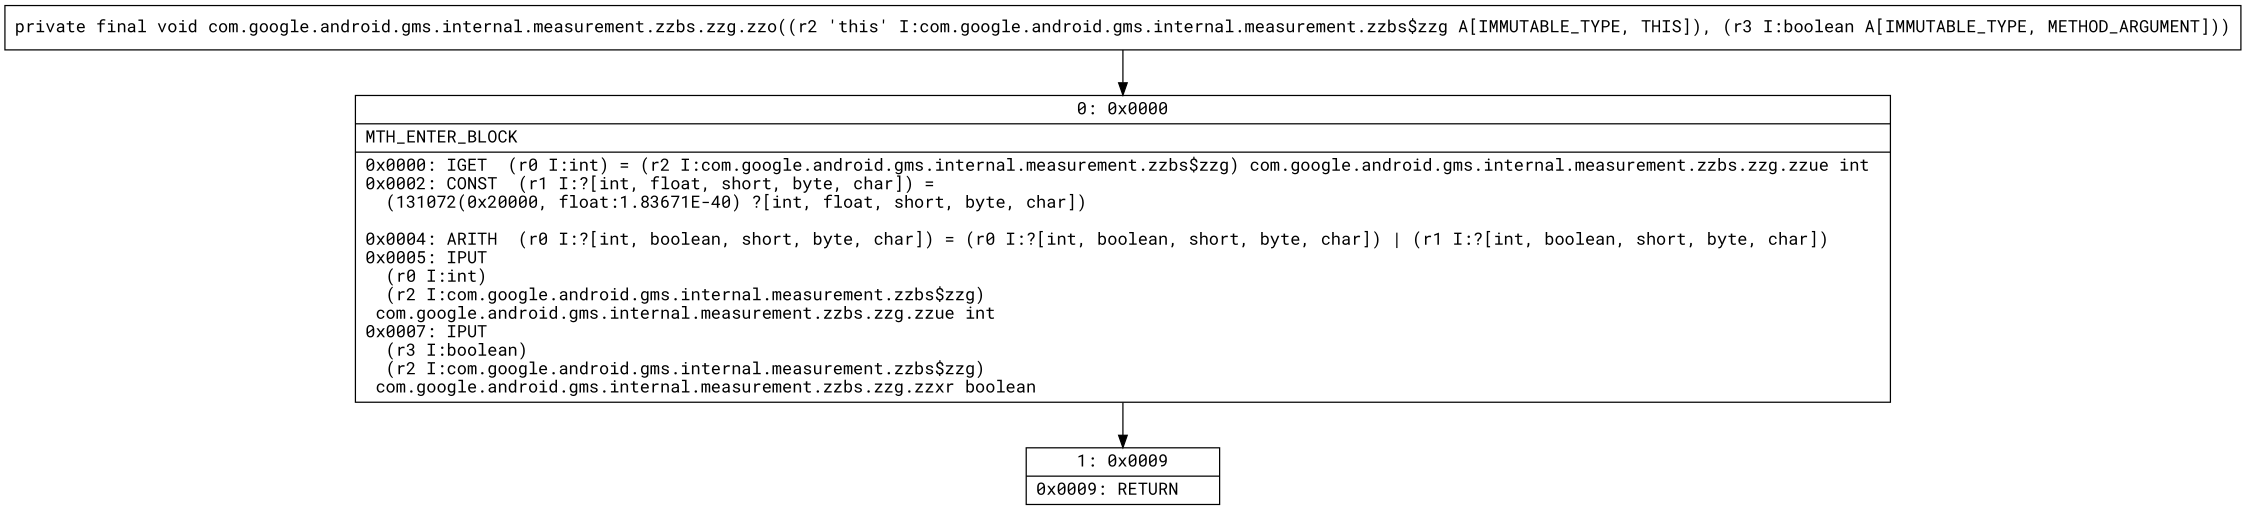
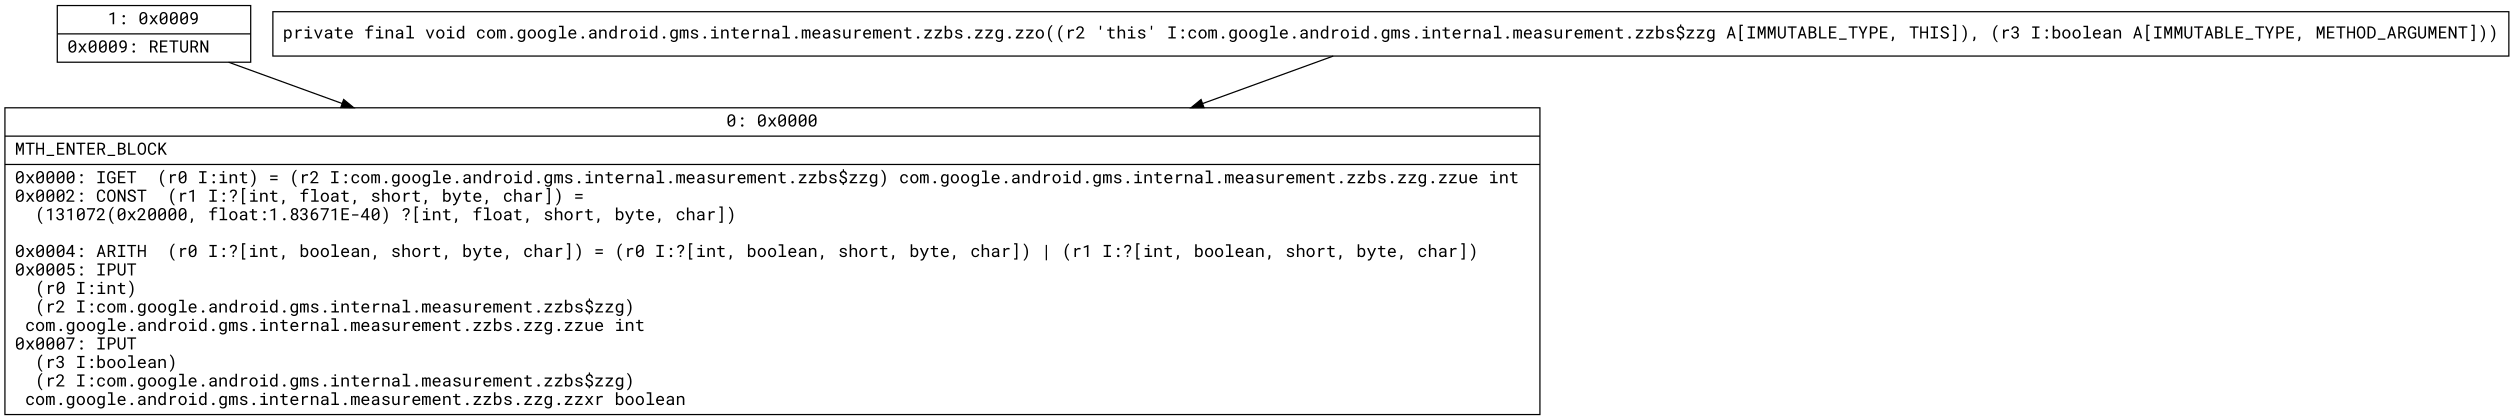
edge "0: 0x0000" -> "1: 0x0009": reversed
